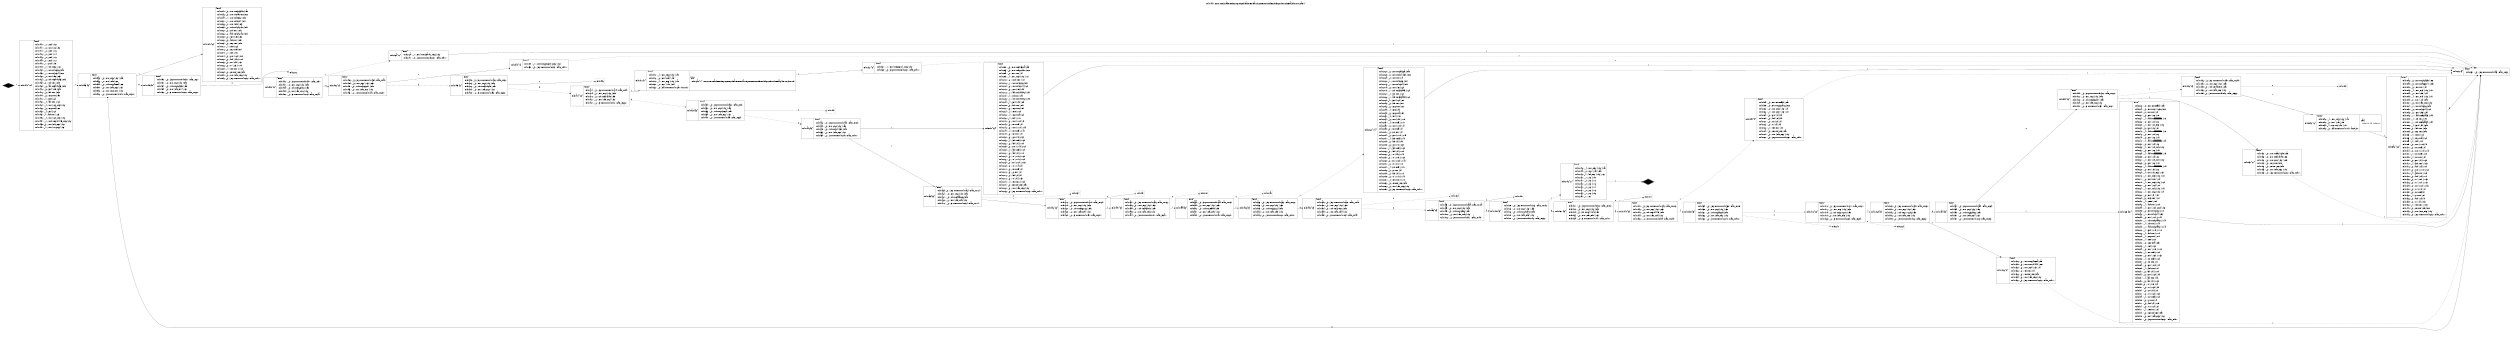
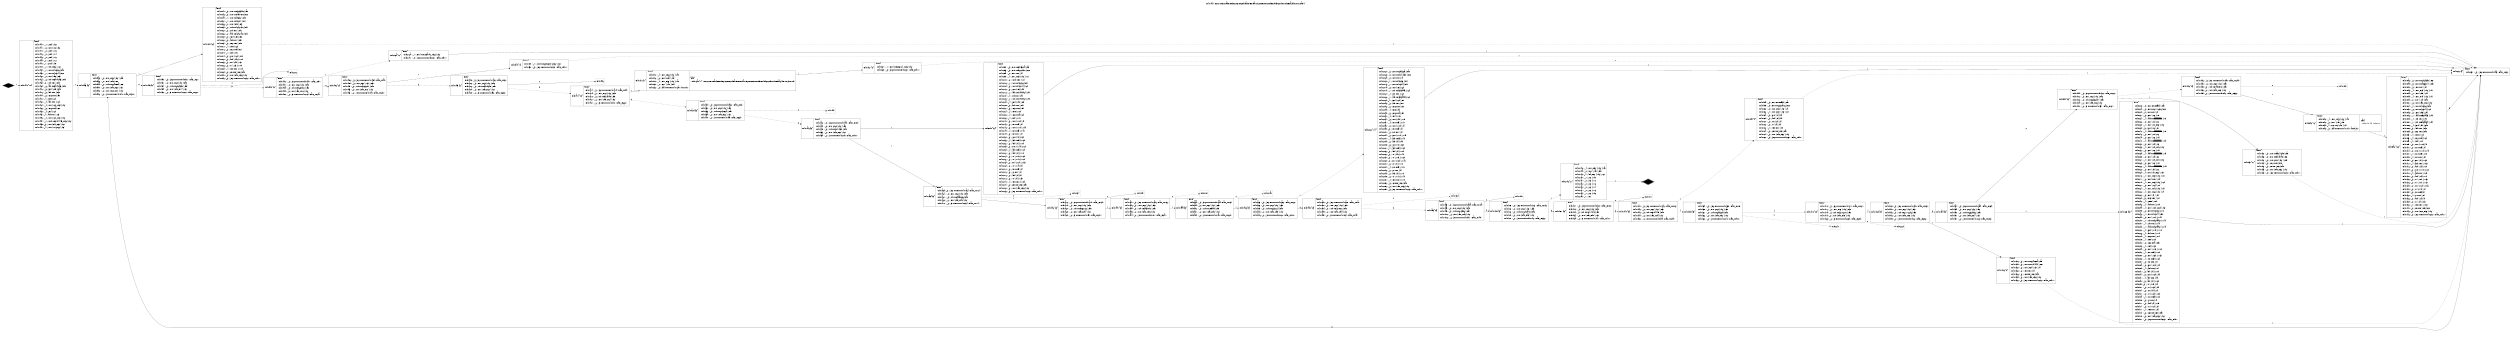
edge "0x4019bc [22]" -> "0x4019d2 [22]": added, label "11"
